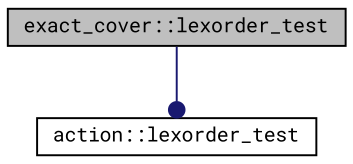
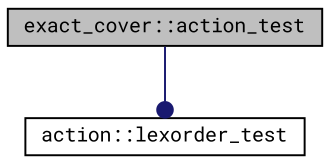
node "exact_cover::lexorder_test": label "exact_cover::lexorder_test" -> "exact_cover::action_test"
